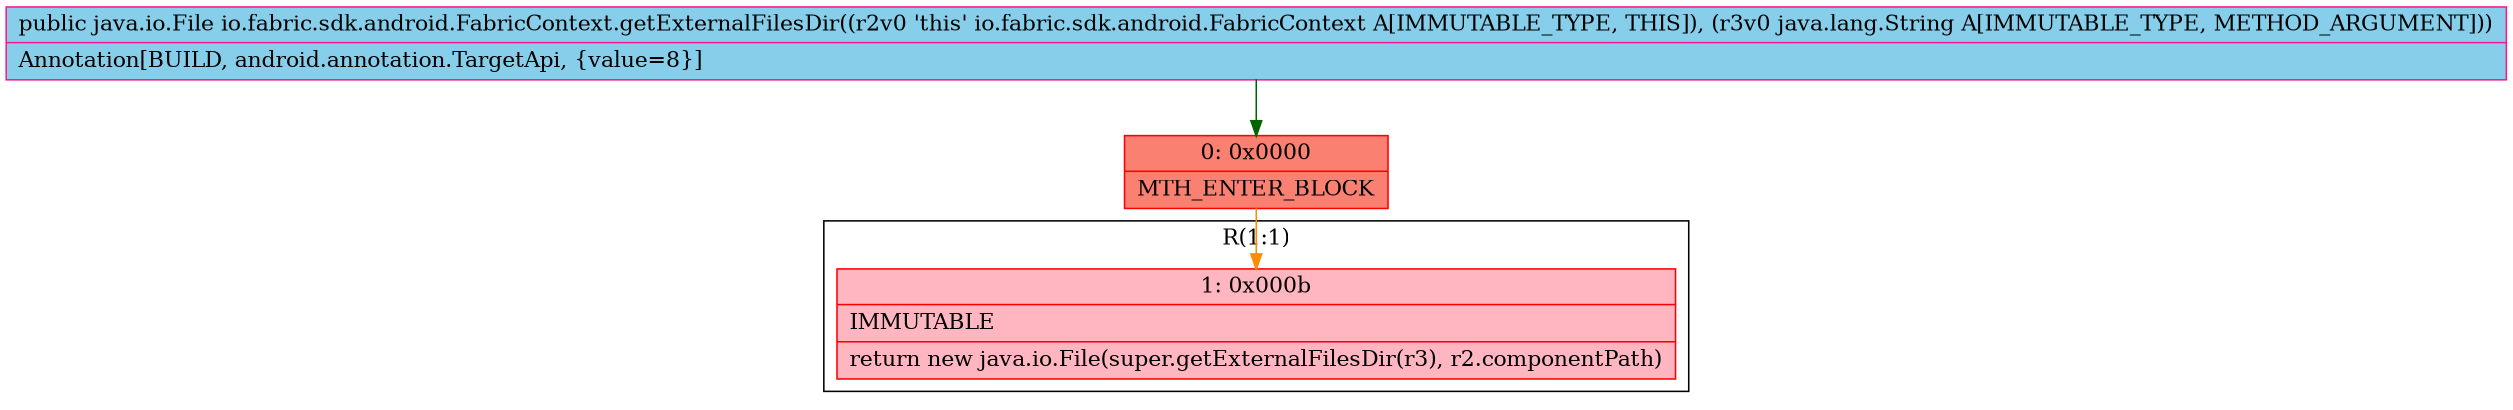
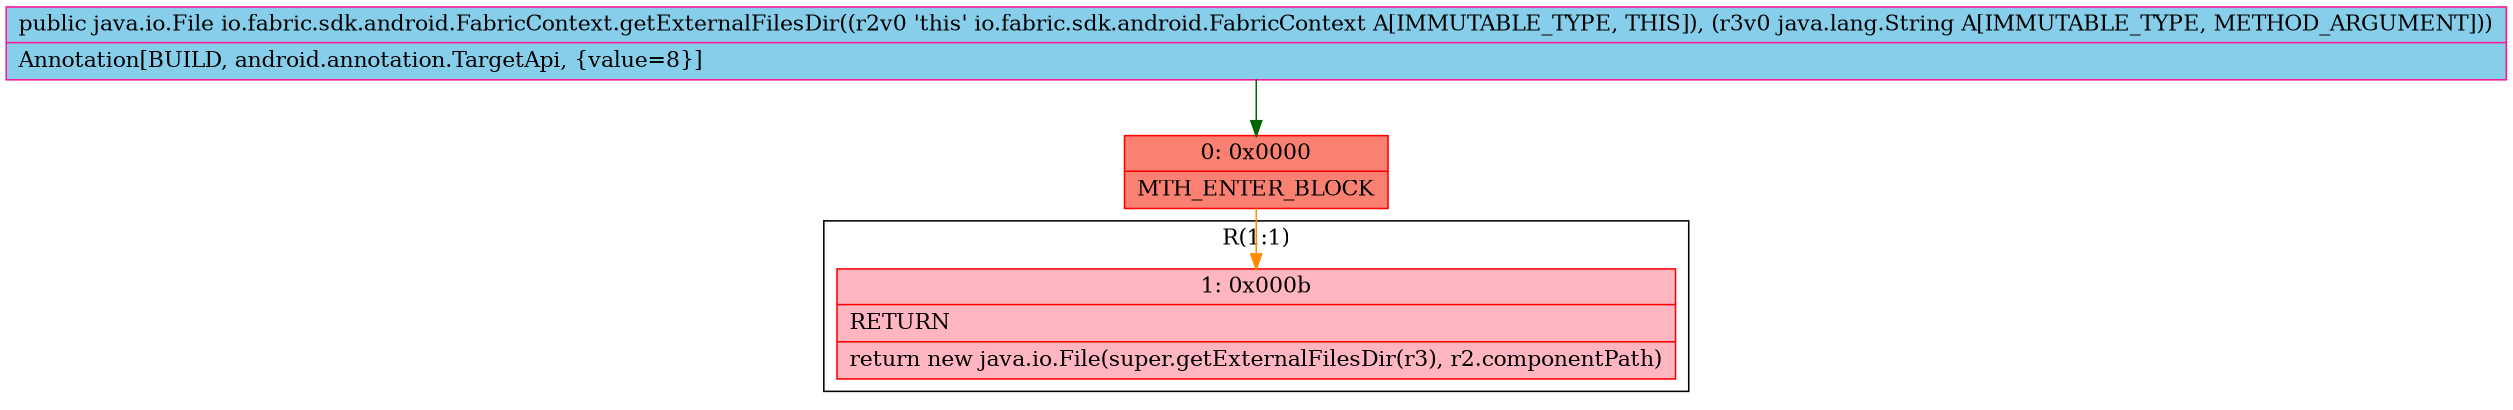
node "1: 0x000b": text "IMMUTABLE" -> "RETURN"
